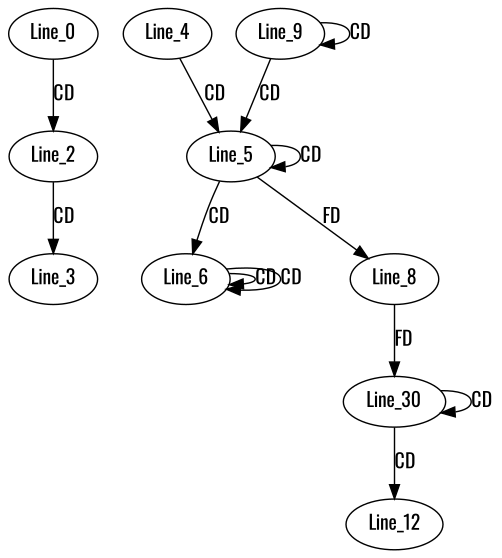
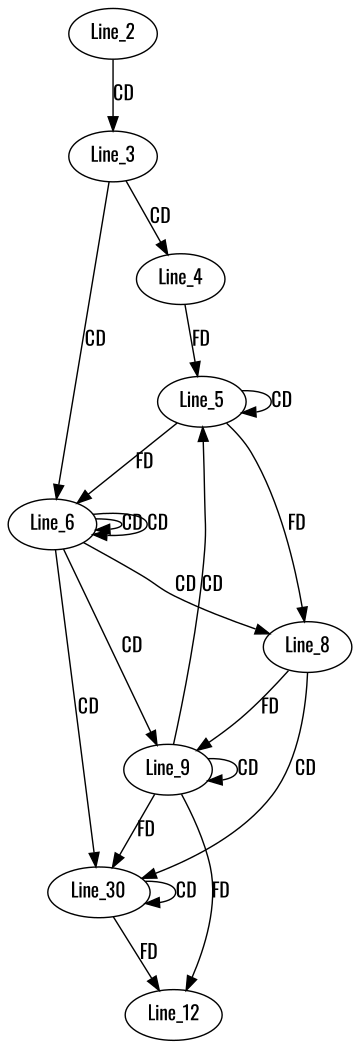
node "Line_0": removed
edge "Line_4" -> "Line_5": label "CD" -> "FD"
edge "Line_3" -> "Line_4": added, label "CD"
edge "Line_5" -> "Line_6": label "CD" -> "FD"
edge "Line_3" -> "Line_6": added, label "CD"
edge "Line_8" -> "Line_30": label "FD" -> "CD"
edge "Line_30" -> "Line_12": label "CD" -> "FD"
edge "Line_6" -> "Line_8": added, label "CD"
edge "Line_6" -> "Line_9": added, label "CD"
edge "Line_6" -> "Line_30": added, label "CD"
edge "Line_8" -> "Line_9": added, label "FD"
edge "Line_9" -> "Line_30": added, label "FD"
edge "Line_9" -> "Line_12": added, label "FD"
